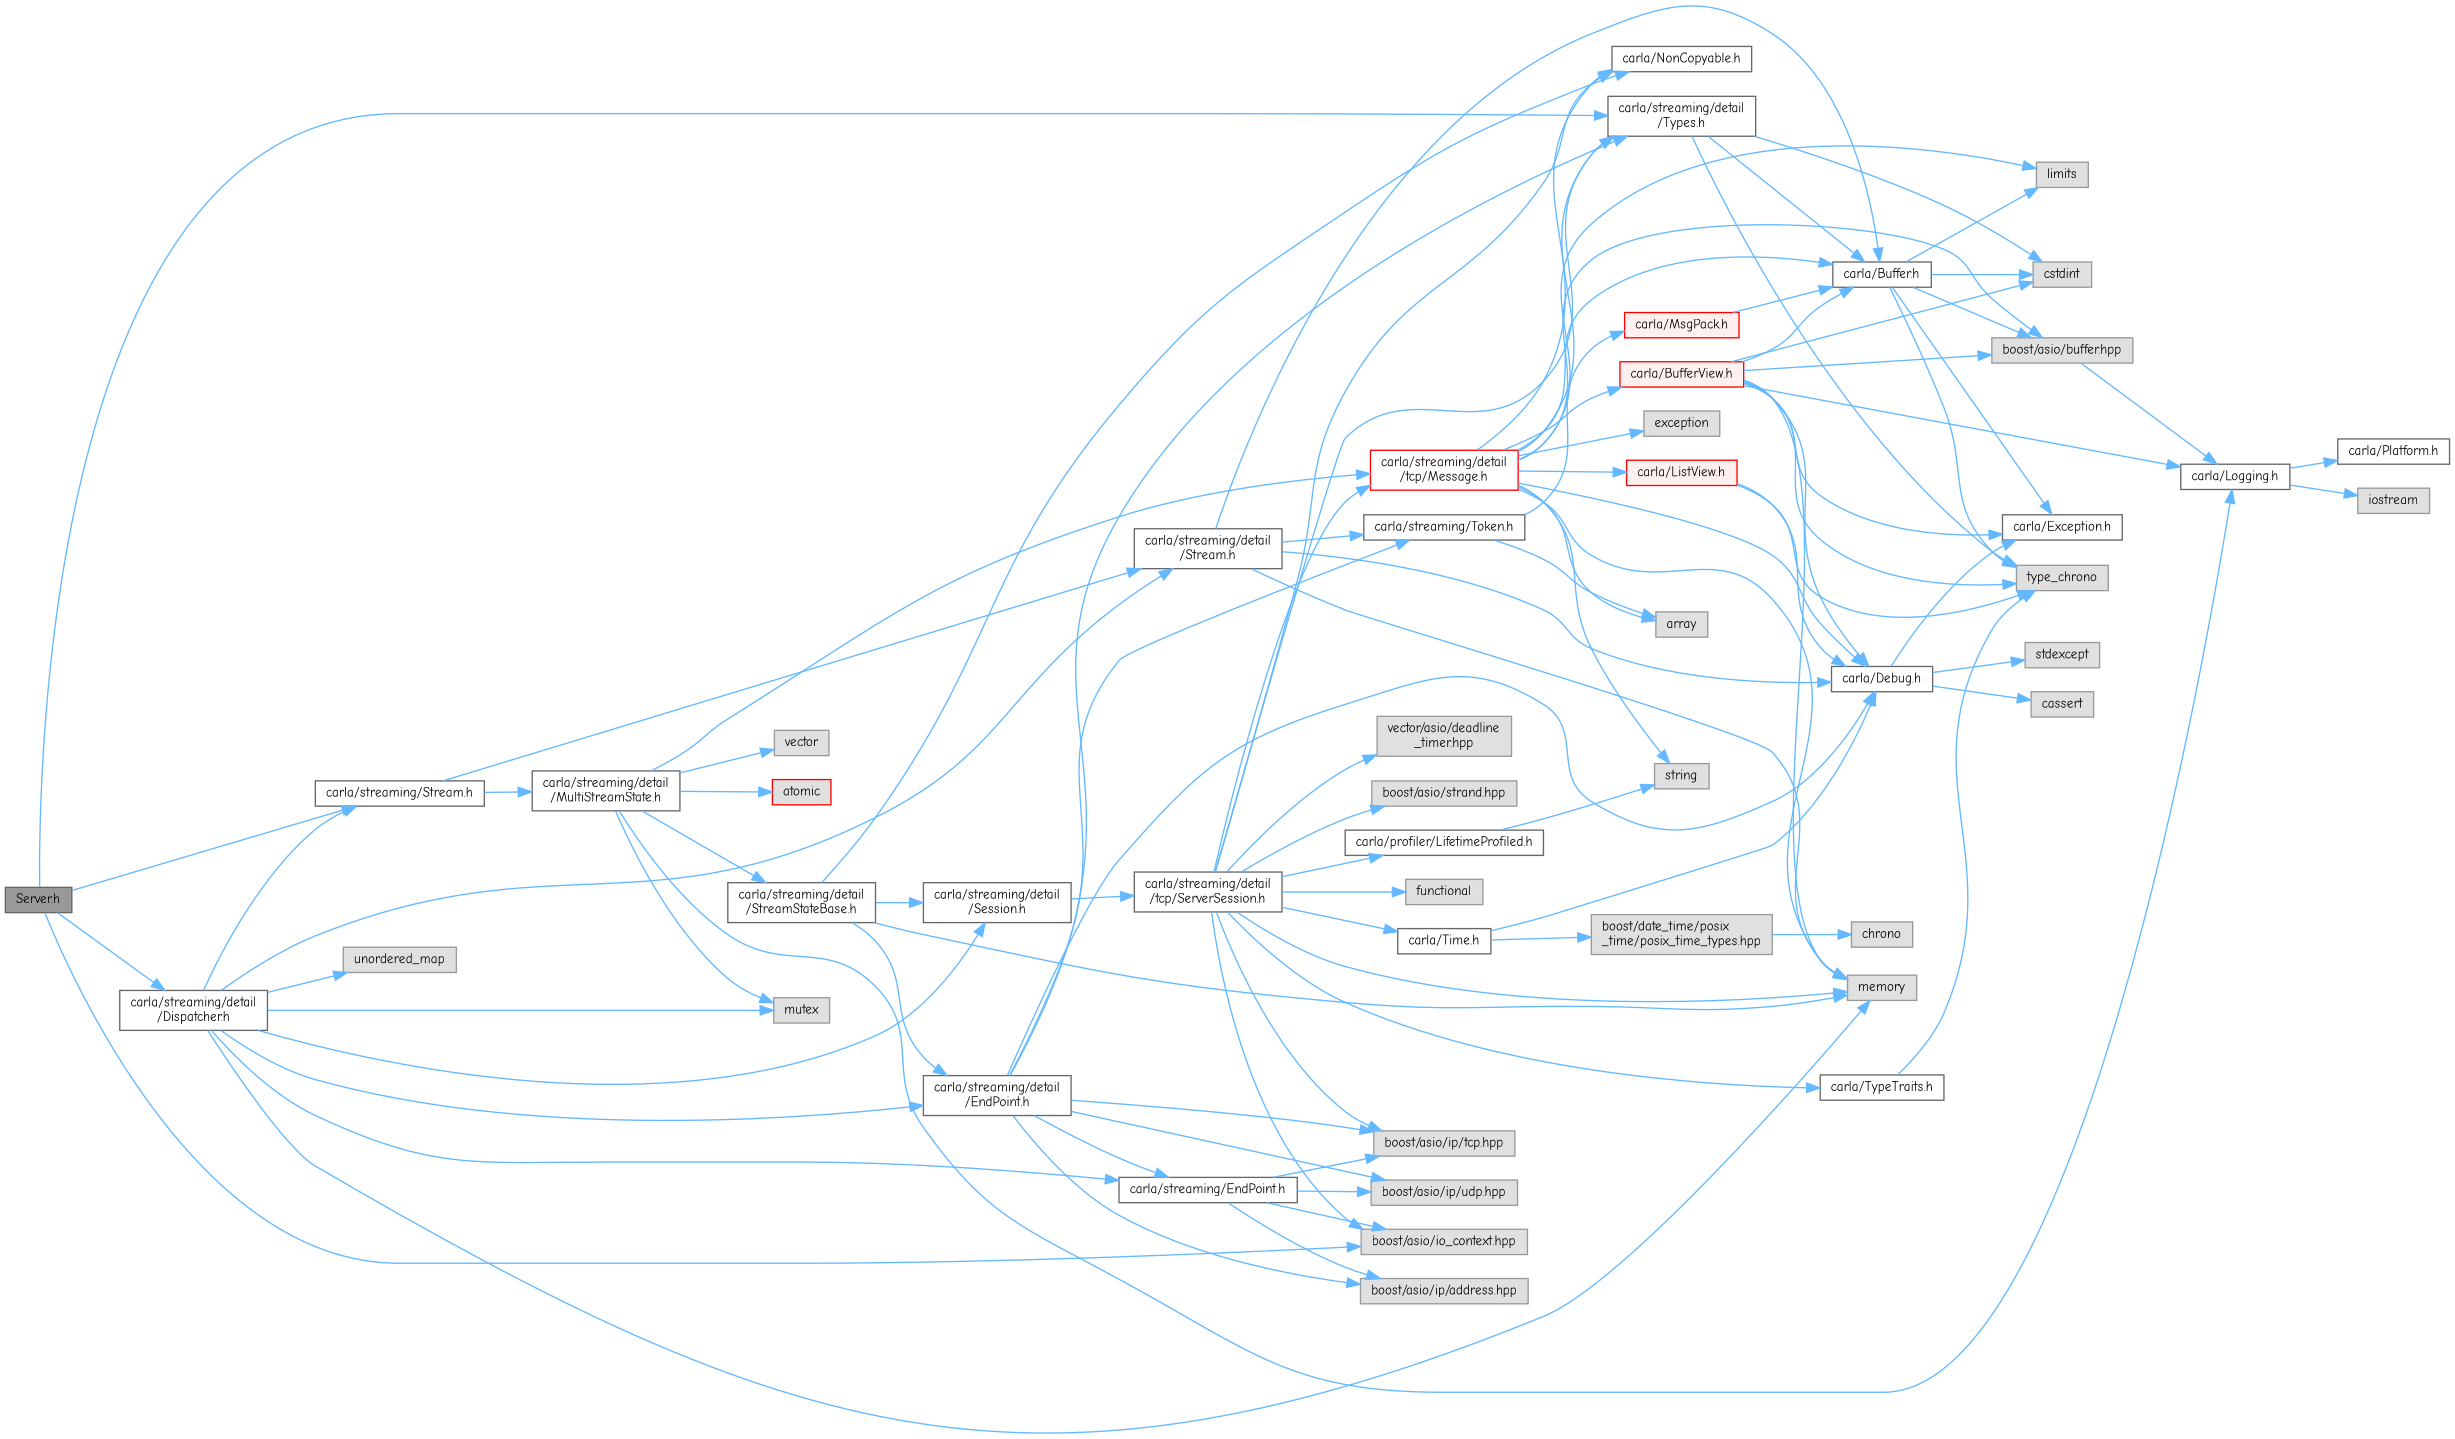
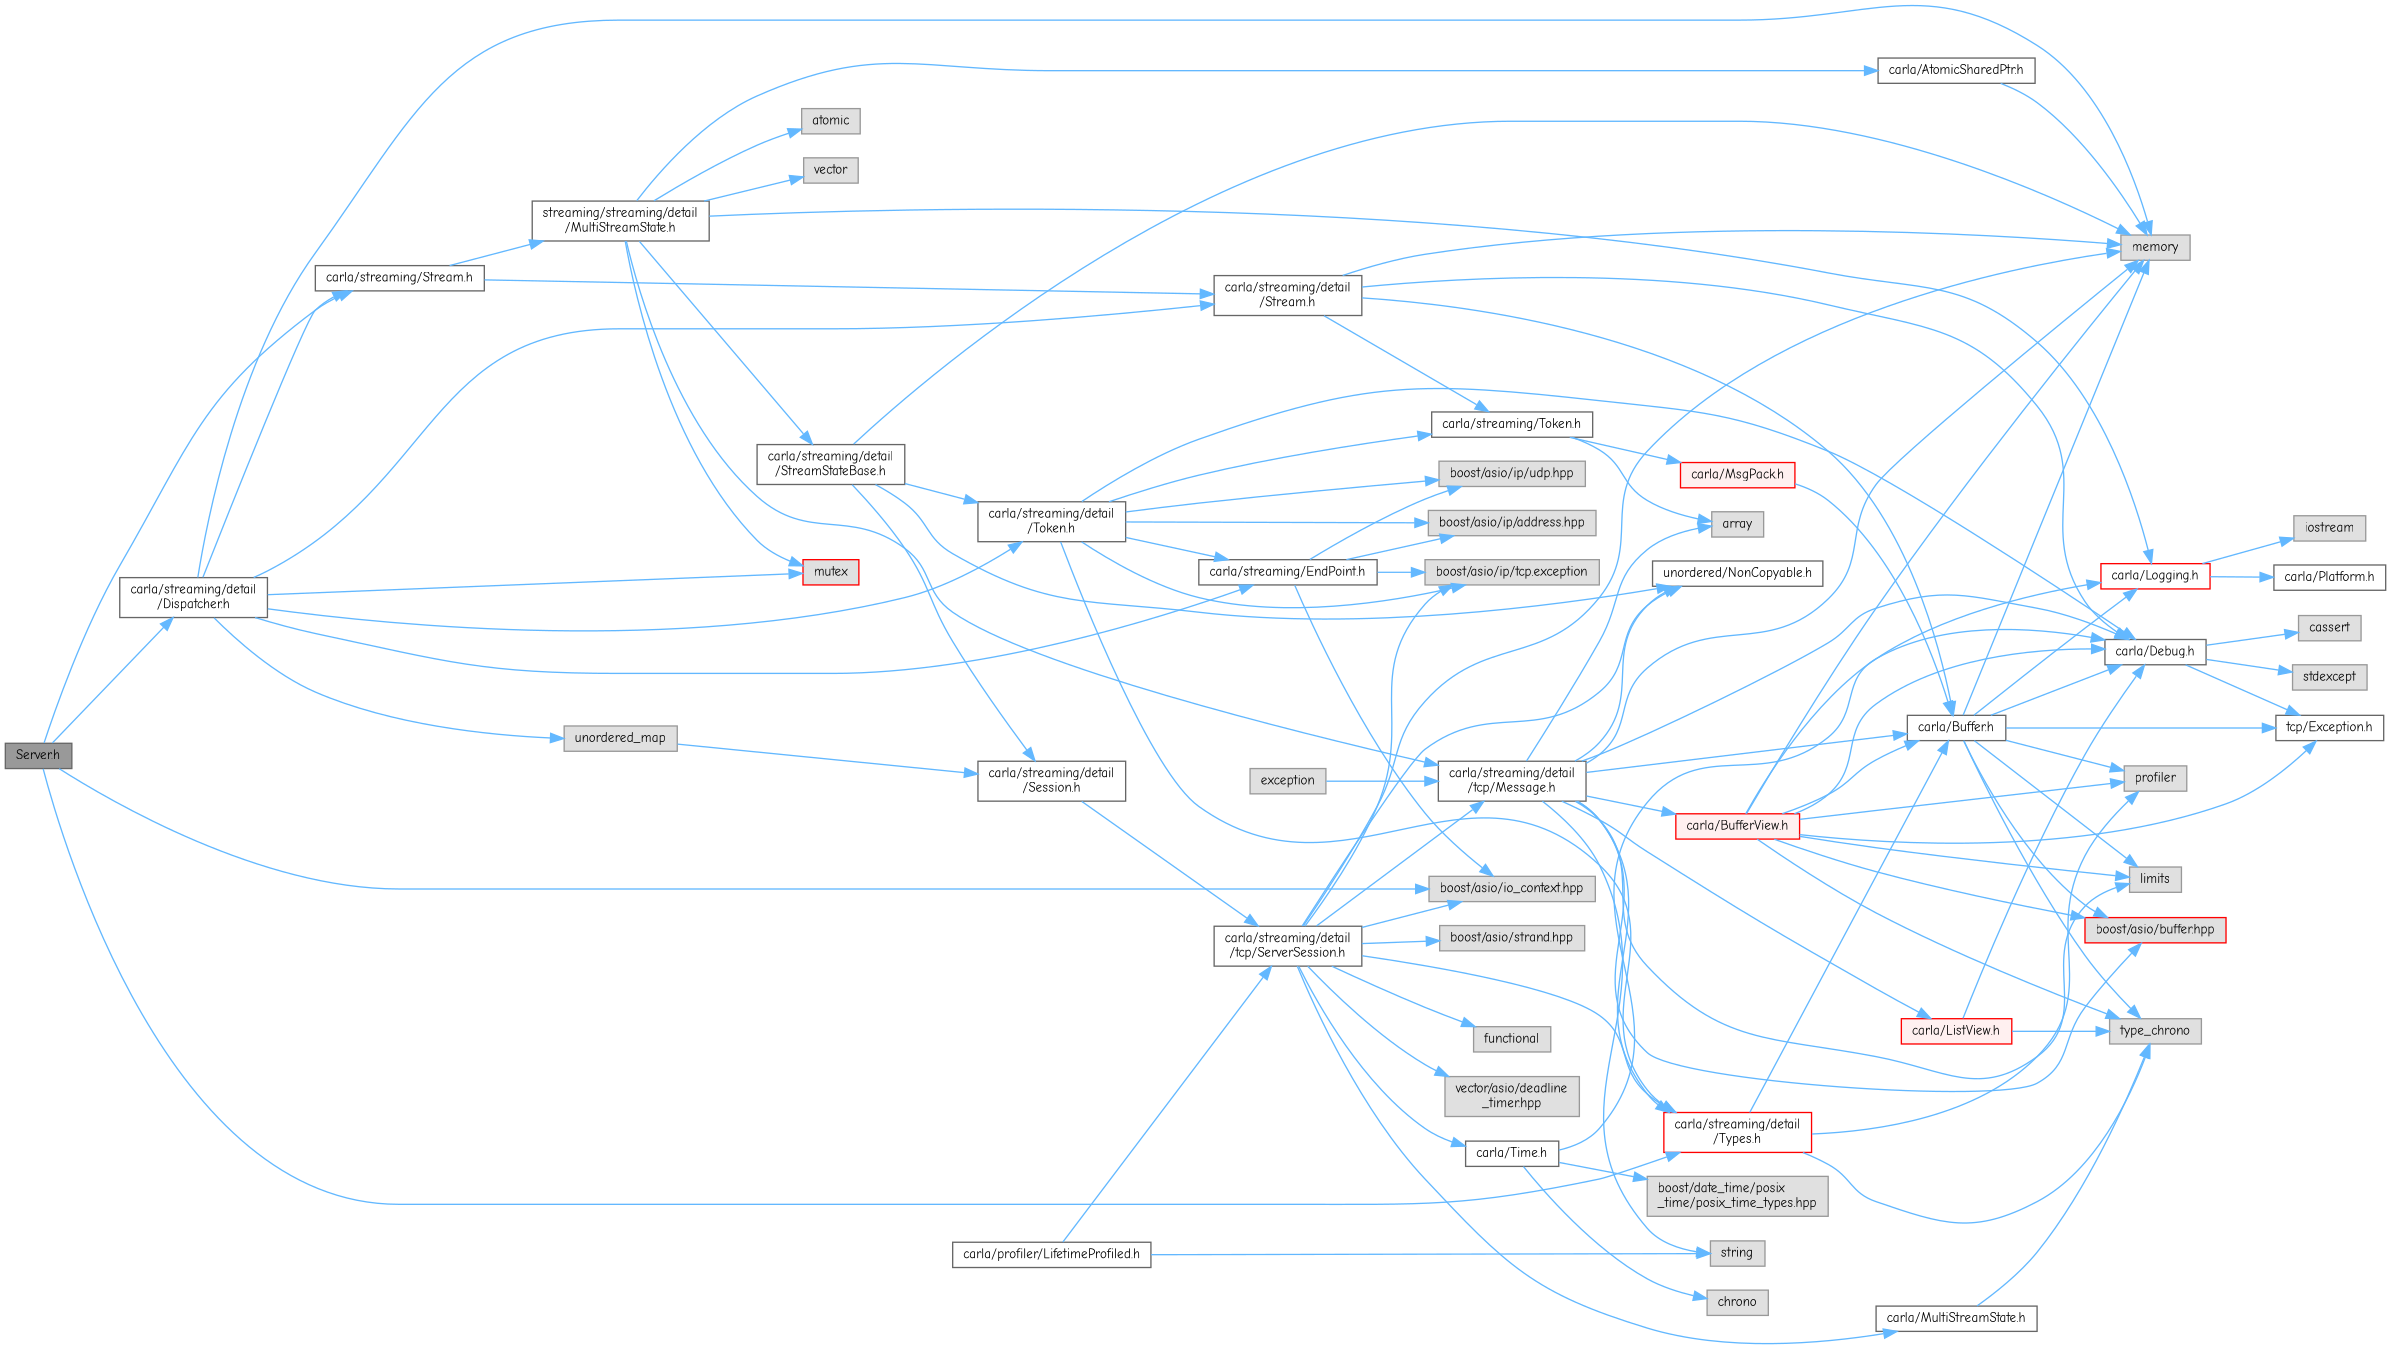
node "carla/NonCopyable.h": label "carla/NonCopyable.h" -> "unordered/NonCopyable.h"
node "carla/AtomicSharedPtr.h": added
node "carla/streaming/detail /Types.h": color grey40 -> red
node "cstdint": label "cstdint" -> "profiler"
node "boost/asio/buffer.hpp": color grey60 -> red
edge "boost/asio/buffer.hpp" -> "carla/Logging.h": now "carla/Buffer.h" -> "carla/Logging.h"
edge "carla/streaming/detail /tcp/Message.h" -> "exception": reversed
node "carla/streaming/detail /tcp/Message.h": color red -> grey40
node "carla/Logging.h": color grey40 -> red
edge "carla/Buffer.h" -> "memory": added
node "carla/Exception.h": label "carla/Exception.h" -> "tcp/Exception.h"
edge "carla/Buffer.h" -> "carla/Debug.h": added
node "carla/streaming/detail /MultiStreamState.h": label "carla/streaming/detail /MultiStreamState.h" -> "streaming/streaming/detail /MultiStreamState.h"
node "atomic": color red -> grey60
edge "carla/BufferView.h" -> "limits": added
edge "carla/streaming/detail /tcp/ServerSession.h" -> "carla/profiler/LifetimeProfiled.h": reversed
edge "boost/date_time/posix _time/posix_time_types.hpp" -> "chrono": now "carla/Time.h" -> "chrono"
node "mutex": color grey60 -> red
edge "carla/streaming/detail /Dispatcher.h" -> "carla/streaming/detail /Session.h": now "unordered_map" -> "carla/streaming/detail /Session.h"
node "carla/TypeTraits.h": label "carla/TypeTraits.h" -> "carla/MultiStreamState.h"
node "carla/streaming/detail /EndPoint.h": label "carla/streaming/detail /EndPoint.h" -> "carla/streaming/detail /Token.h"
node "boost/asio/ip/tcp.hpp": label "boost/asio/ip/tcp.hpp" -> "boost/asio/ip/tcp.exception"
